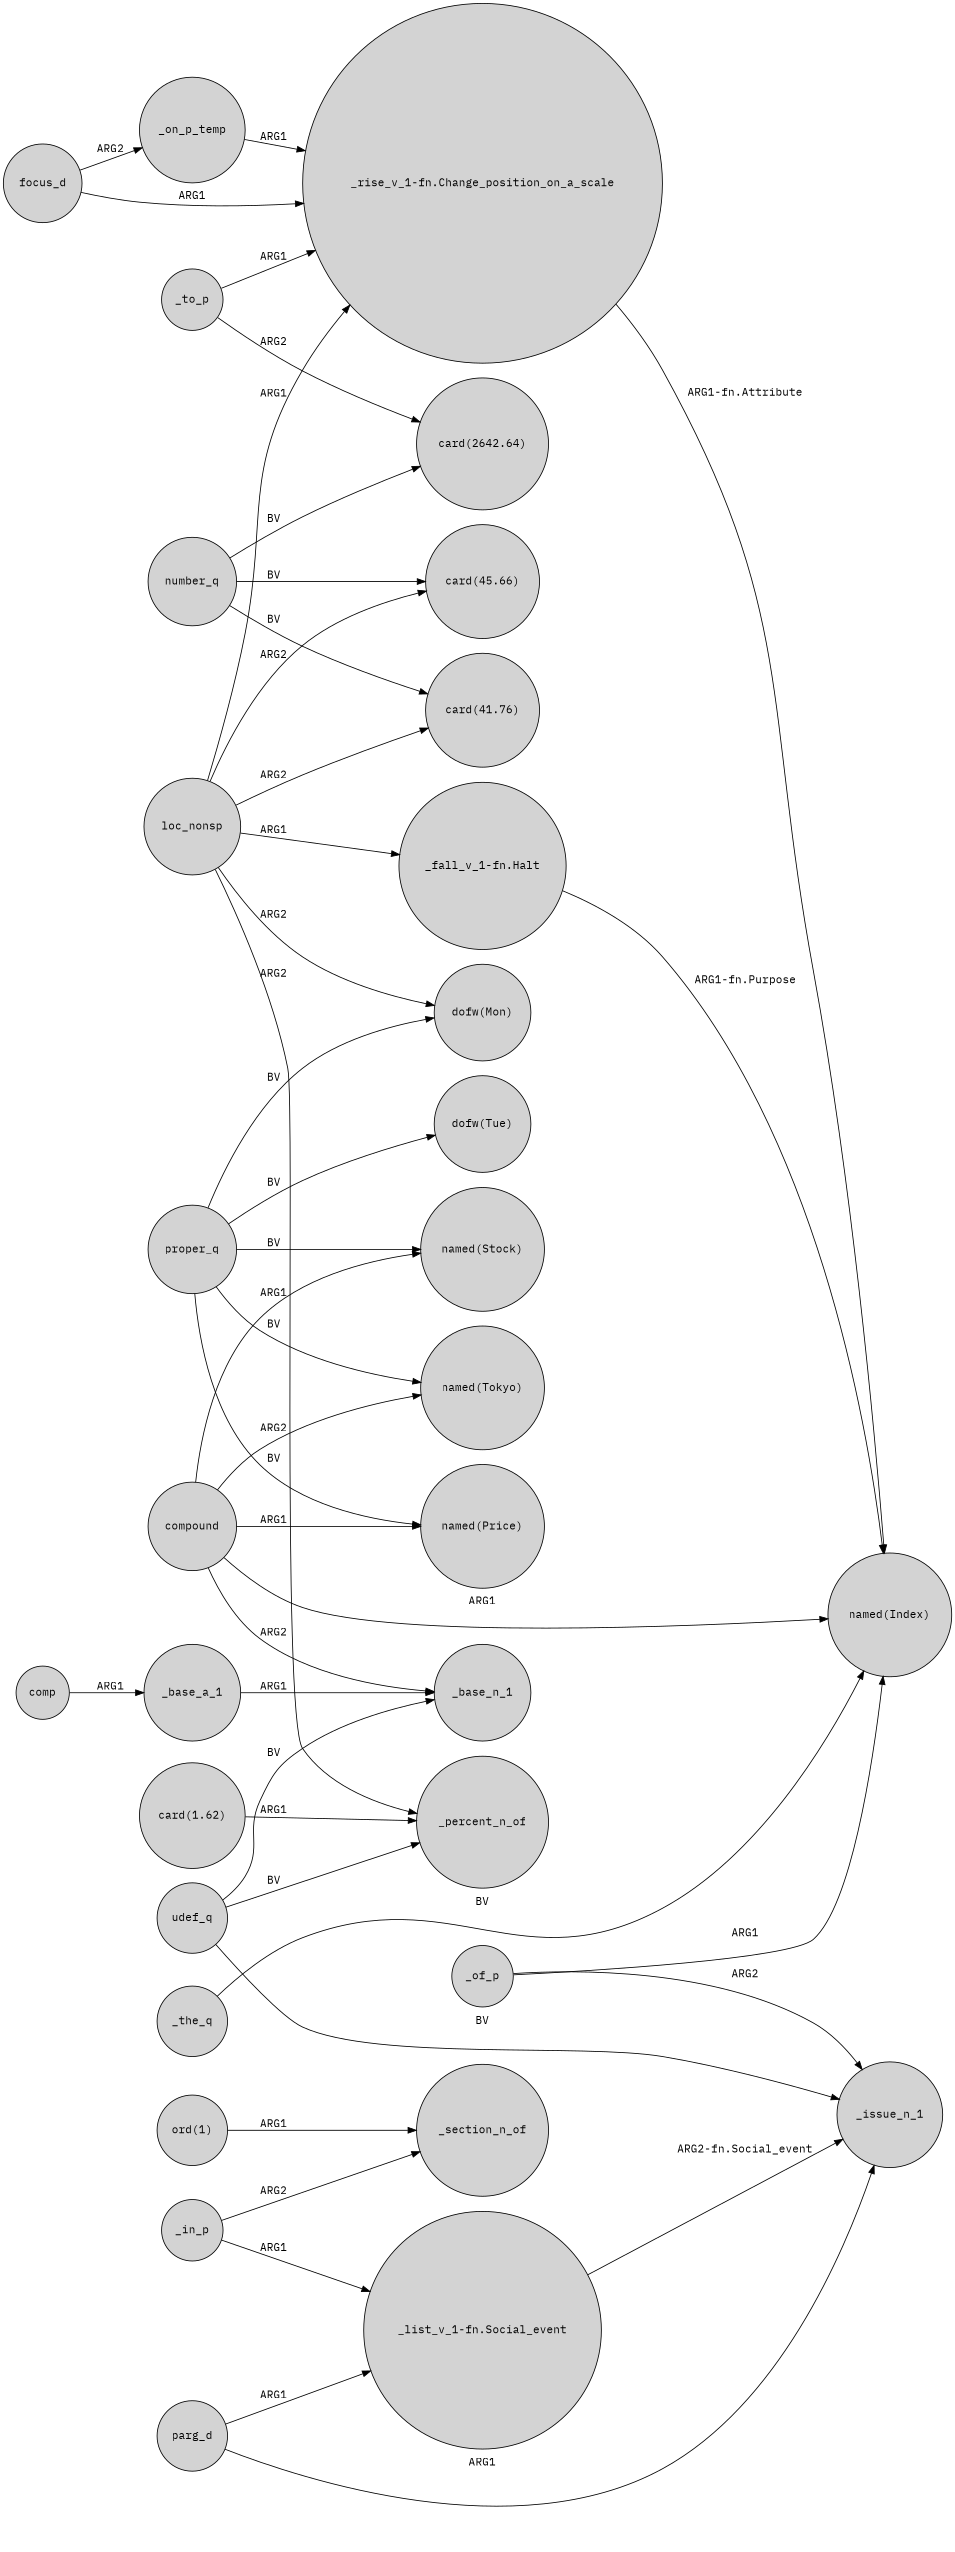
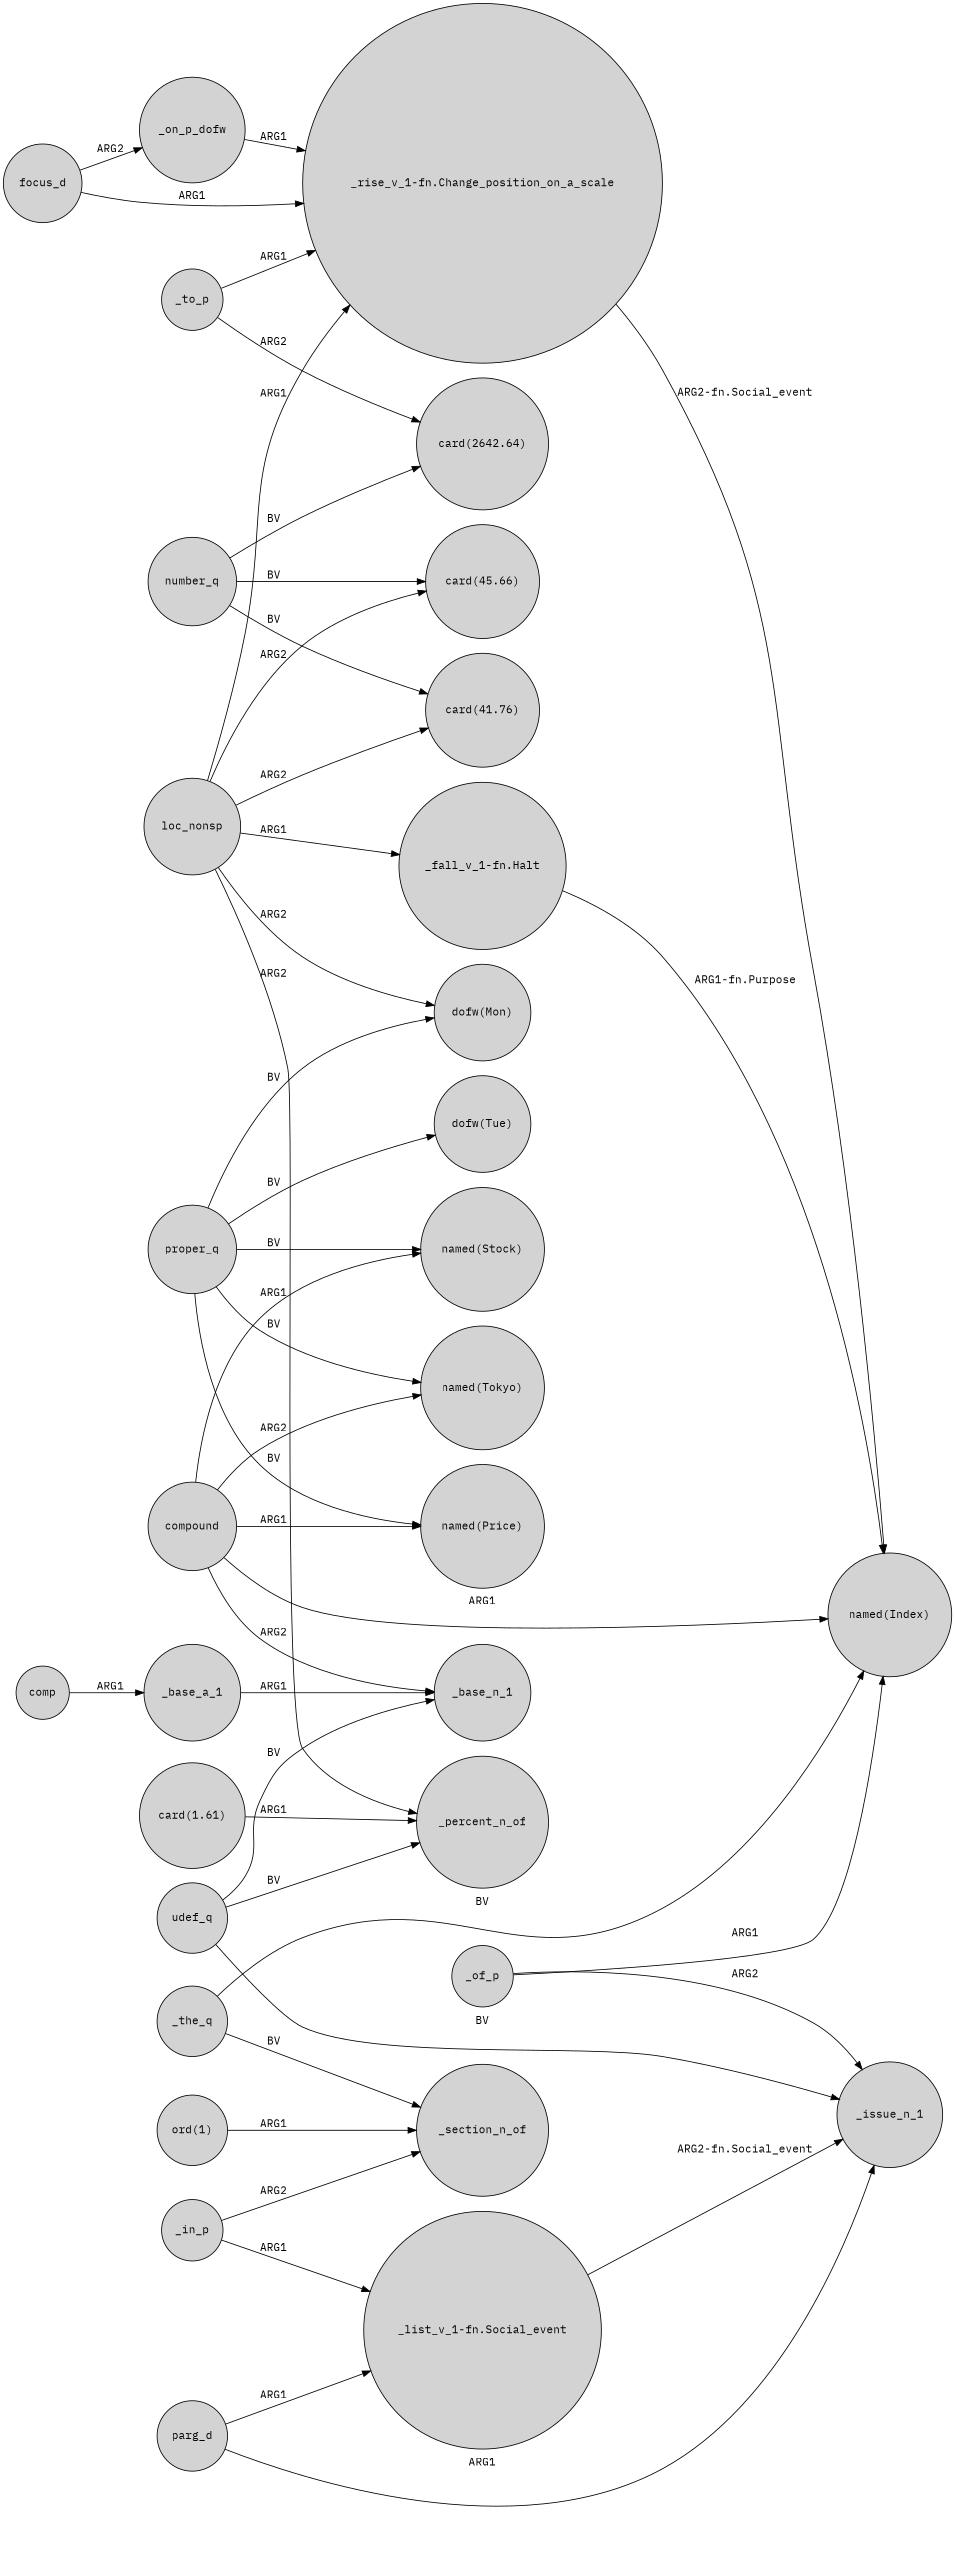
node "_on_p_temp": label "_on_p_temp" -> "_on_p_dofw"
edge "_rise_v_1-fn.Change_position_on_a_scale" -> "named(Index)": label "ARG1-fn.Attribute" -> "ARG2-fn.Social_event"
node "card(1.62)": label "card(1.62)" -> "card(1.61)"
edge "_the_q" -> "_section_n_of": added, label "BV"
